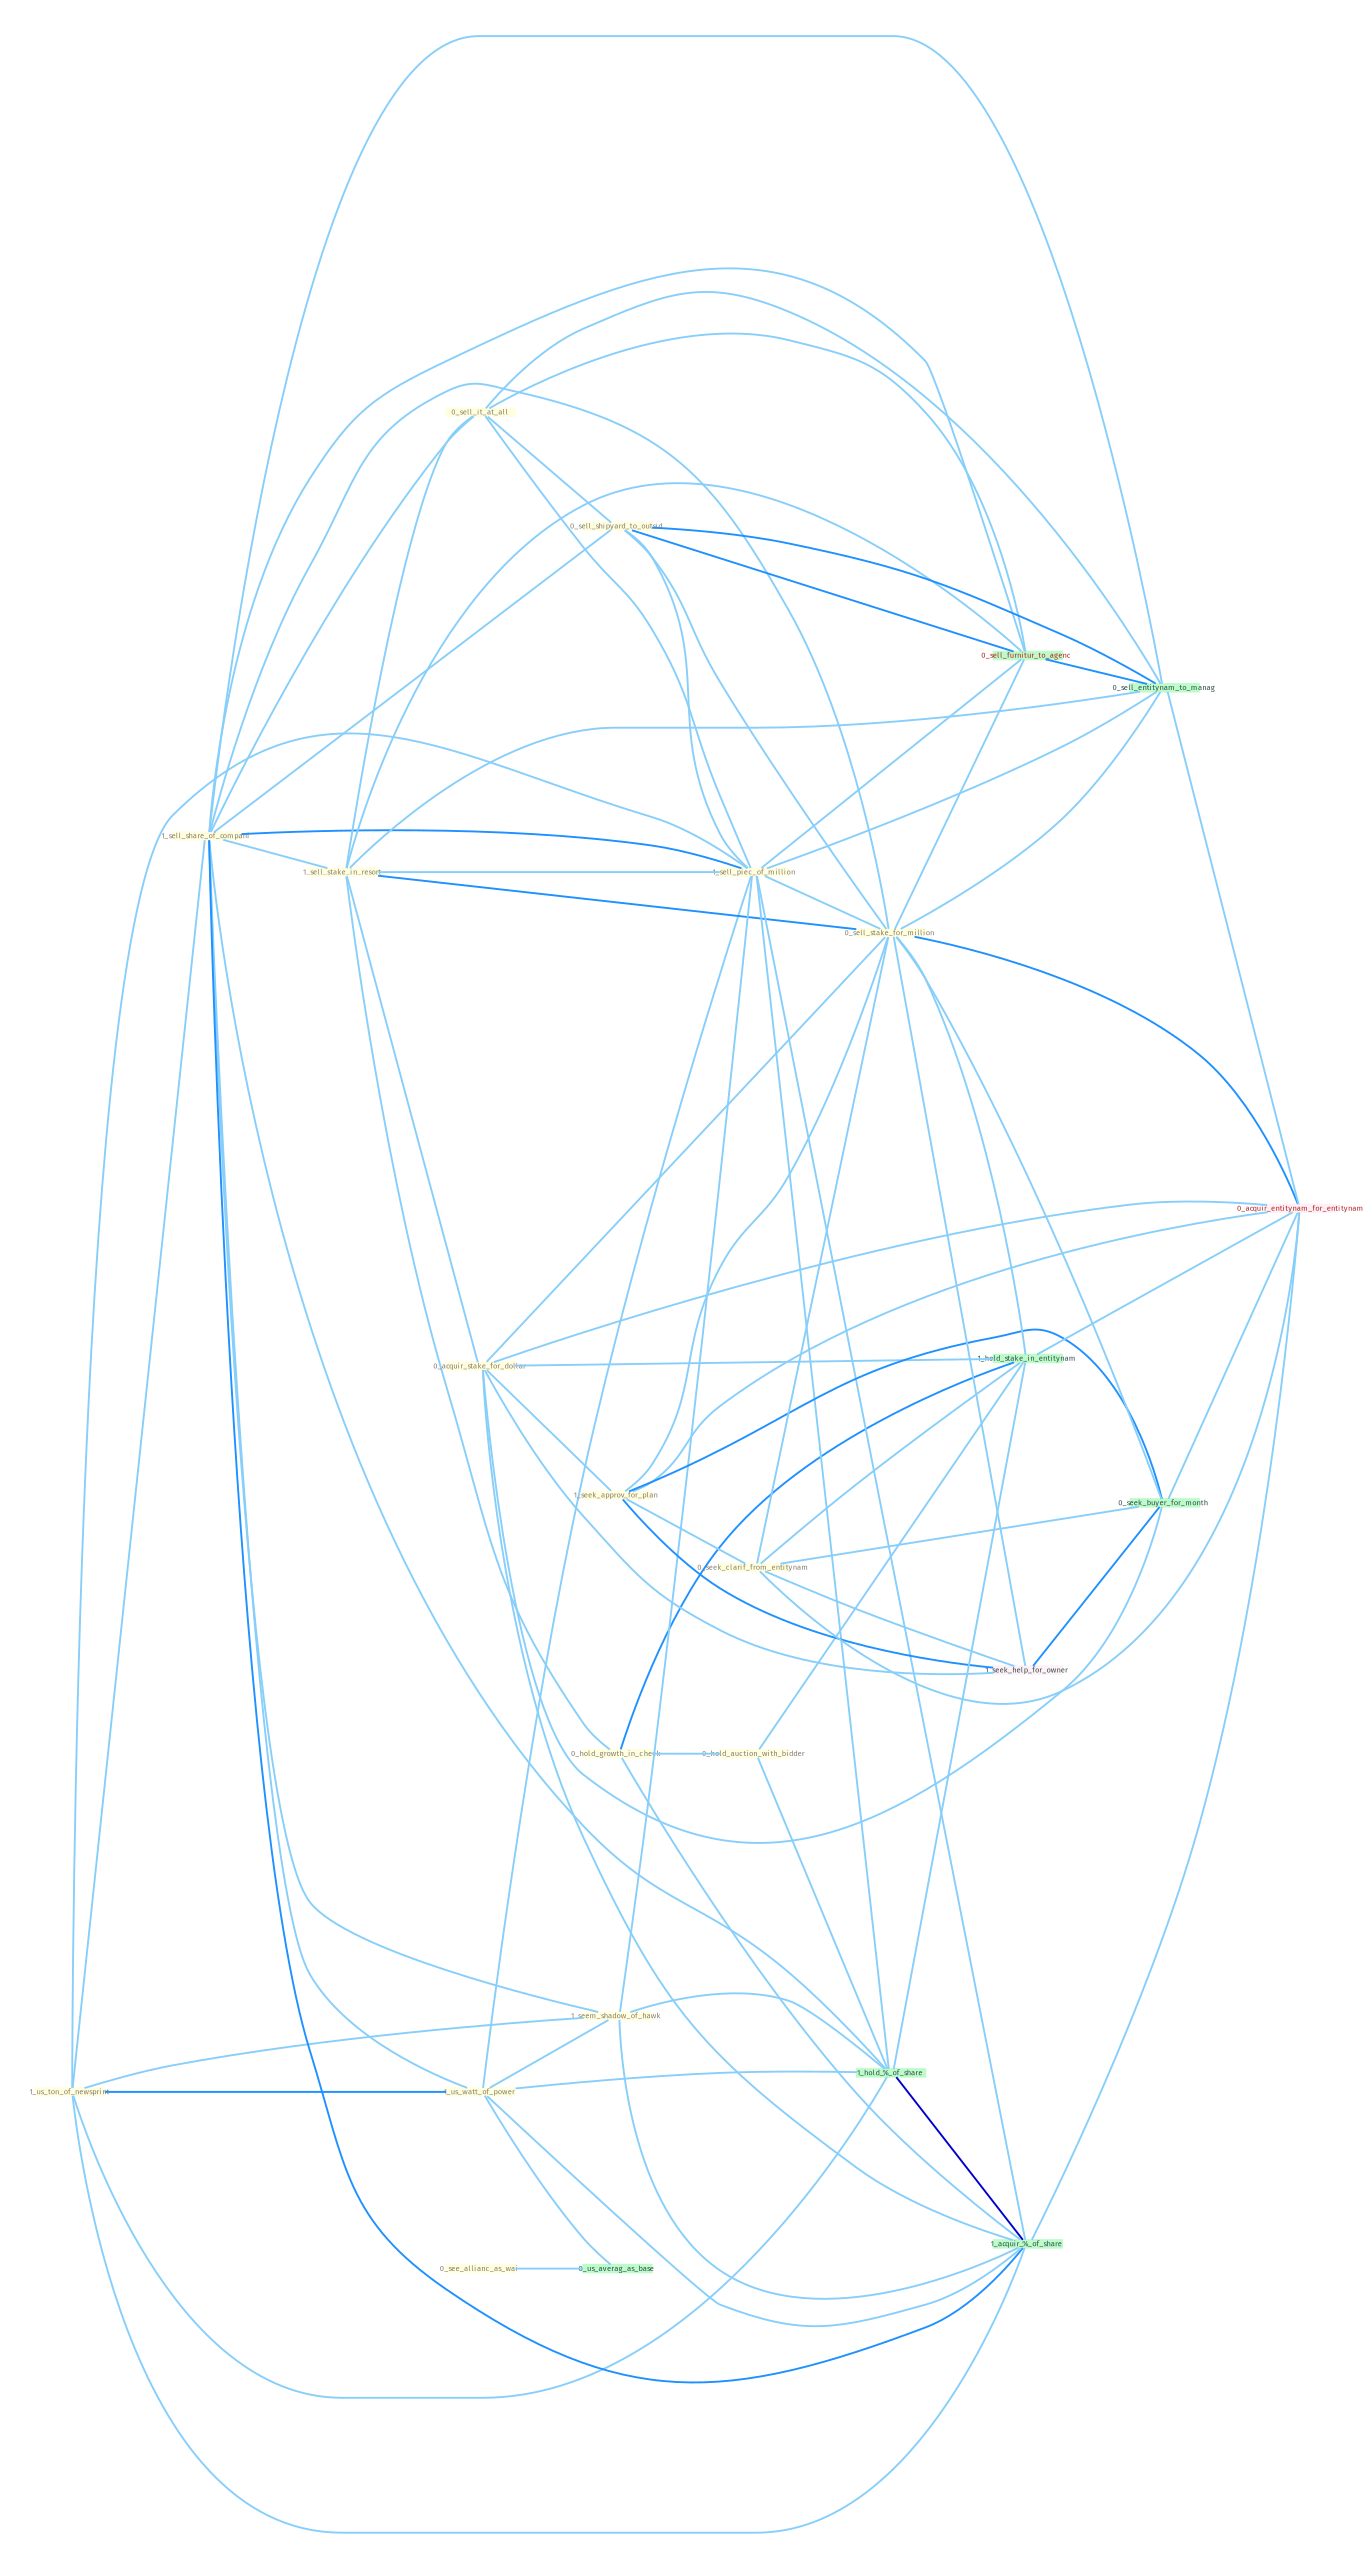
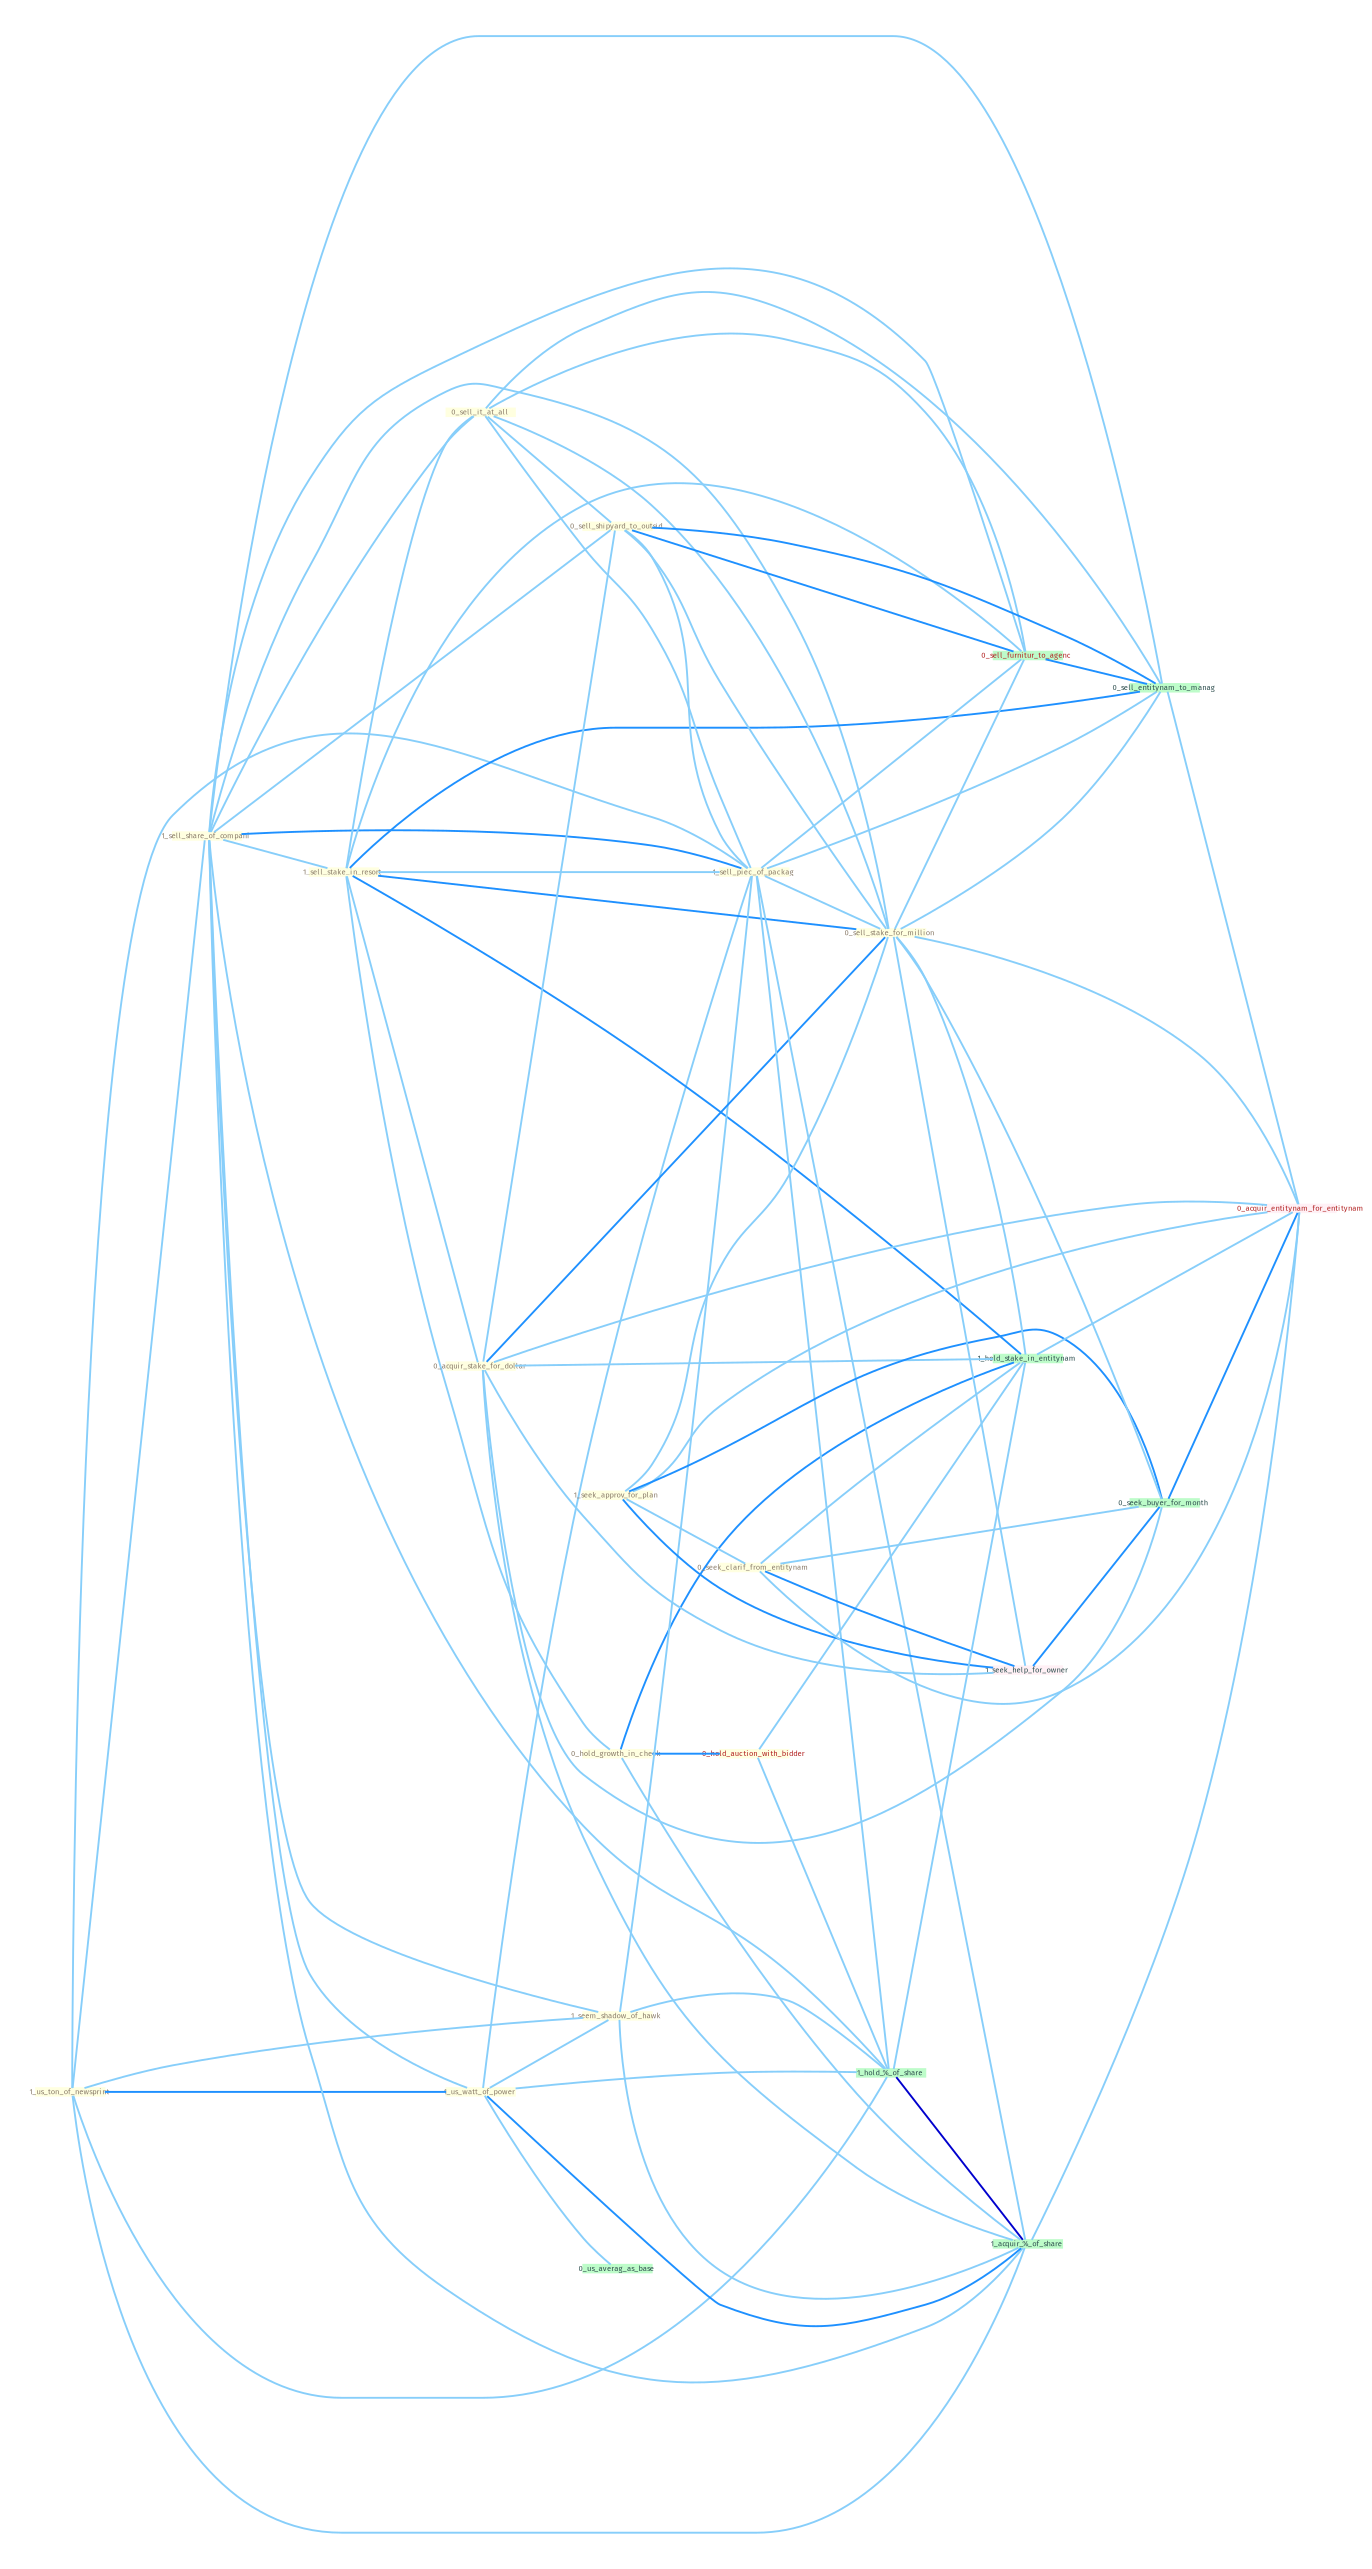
edge "0_sell_entitynam_to_manag" -- "1_sell_stake_in_resort": color #87cefa -> #1e90ff
node "1_sell_piec_of_million": label "1_sell_piec_of_million" -> "1_sell_piec_of_packag"
edge "0_sell_stake_for_million" -- "0_acquir_entitynam_for_entitynam": color #1e90ff -> #87cefa
edge "1_sell_stake_in_resort" -- "1_hold_stake_in_entitynam": added
edge "0_sell_stake_for_million" -- "0_acquir_stake_for_dollar": color #87cefa -> #1e90ff
edge "0_sell_stake_for_million" -- "0_seek_clarif_from_entitynam": now "0_sell_stake_for_million" -- "0_sell_it_at_all"
edge "0_acquir_entitynam_for_entitynam" -- "0_seek_buyer_for_month": color #87cefa -> #1e90ff
edge "0_acquir_stake_for_dollar" -- "1_seek_approv_for_plan": now "0_acquir_stake_for_dollar" -- "0_sell_shipyard_to_outsid"
edge "0_seek_clarif_from_entitynam" -- "1_seek_help_for_owner": color #87cefa -> #1e90ff
edge "0_hold_growth_in_check" -- "0_hold_auction_with_bidder": color #87cefa -> #1e90ff
node "0_hold_auction_with_bidder": fontcolor #8b7d6b -> #b22222
edge "1_sell_share_of_compani" -- "1_acquir_%_of_share": color #1e90ff -> #87cefa
node "0_see_allianc_as_wai": removed
edge "1_us_watt_of_power" -- "1_acquir_%_of_share": color #87cefa -> #1e90ff
